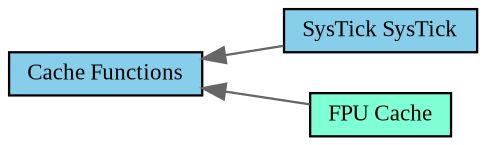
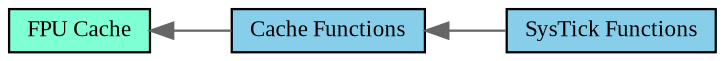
node "SysTick SysTick": label "SysTick SysTick" -> "SysTick Functions"
edge "FPU Cache" -> "Cache Functions": reversed
